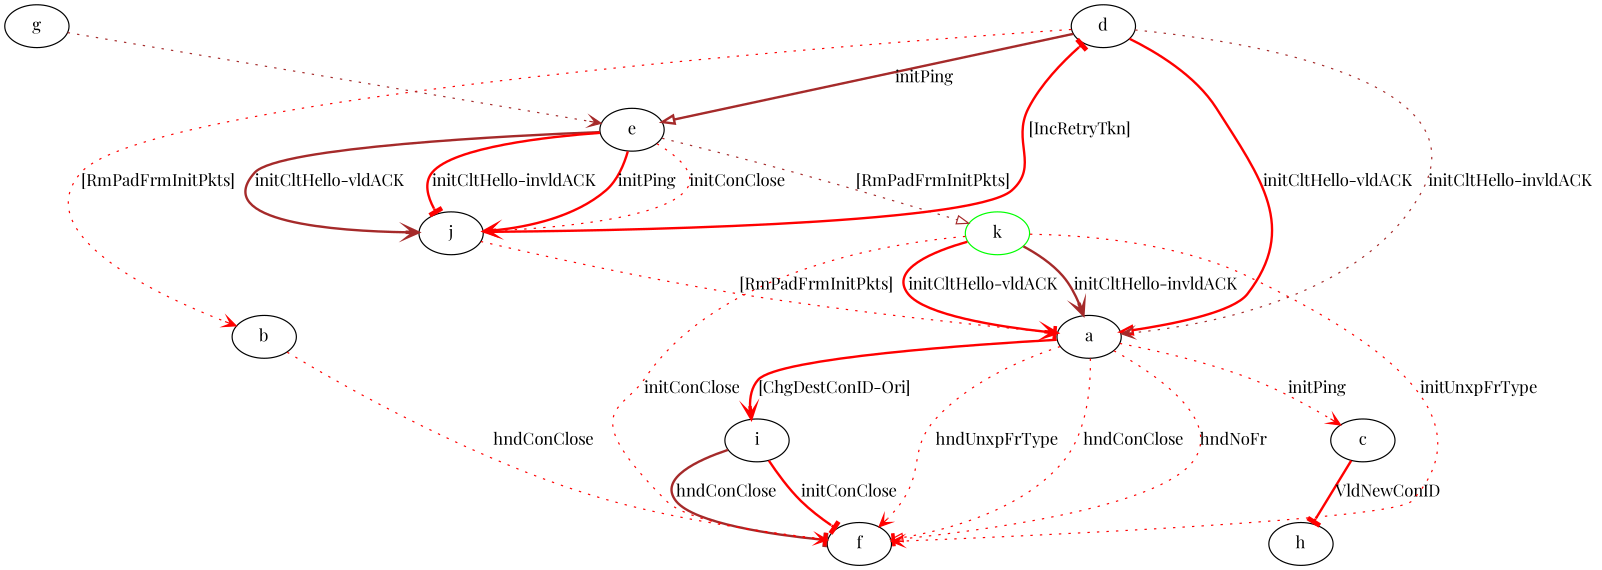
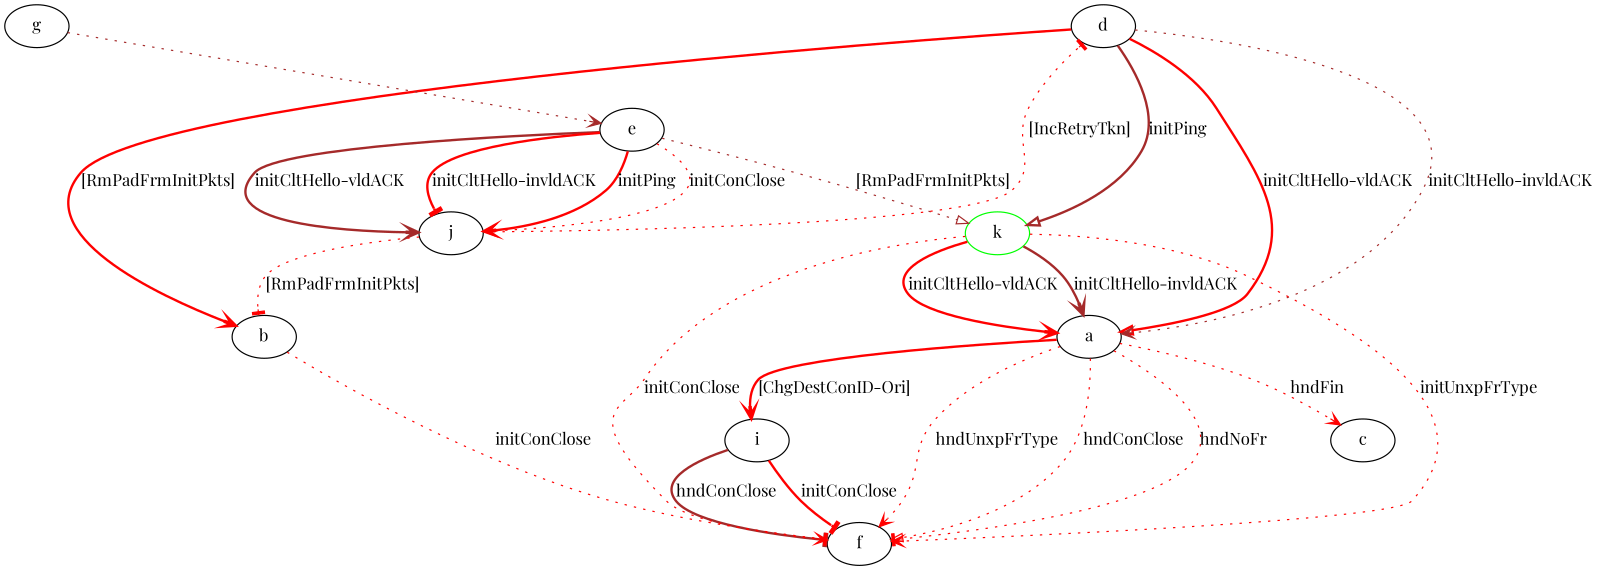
edge "d" -> "e": now "d" -> "k"
edge "d" -> "b": style dotted -> bold
edge "j" -> "d": style bold -> dotted
edge "j" -> "a": now "j" -> "b"
edge "a" -> "c": label "initPing " -> "hndFin "
edge "b" -> "f": label "hndConClose " -> "initConClose "
node "h": removed
